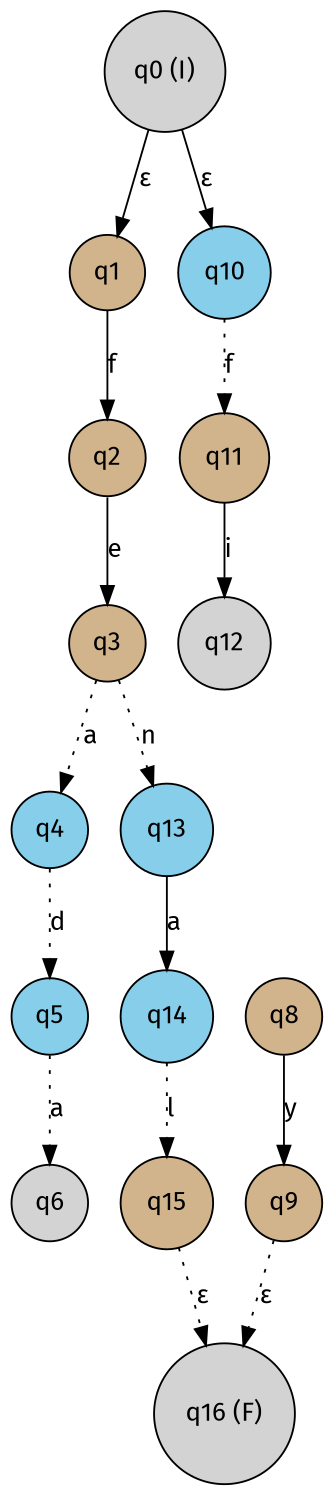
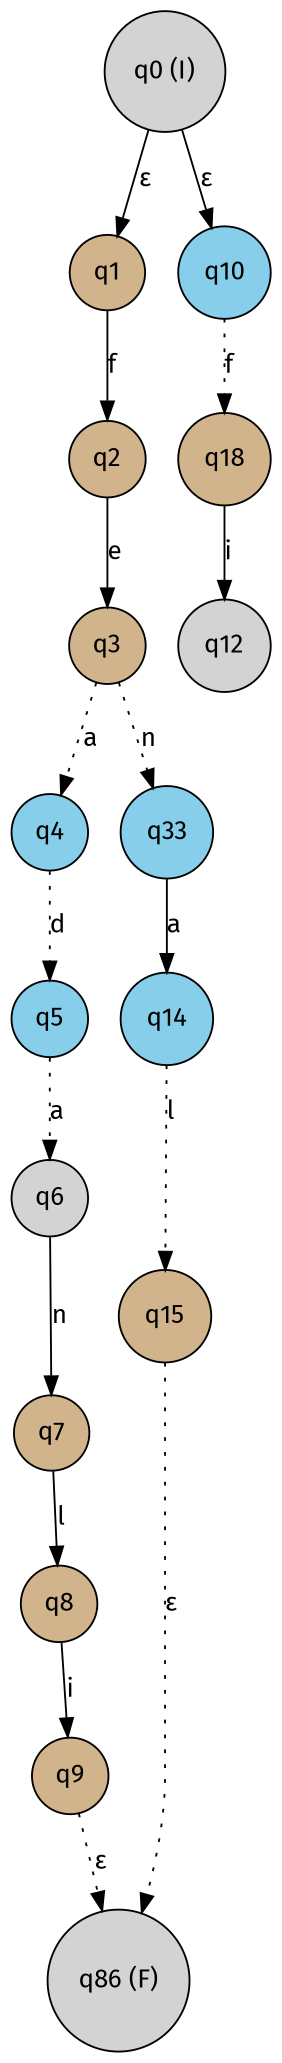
node "q11": label "q11" -> "q18"
node "q13": label "q13" -> "q33"
edge "q8" -> "q9": label "y" -> "i"
node "q16 (F)": label "q16 (F)" -> "q86 (F)"
node "q7": added
